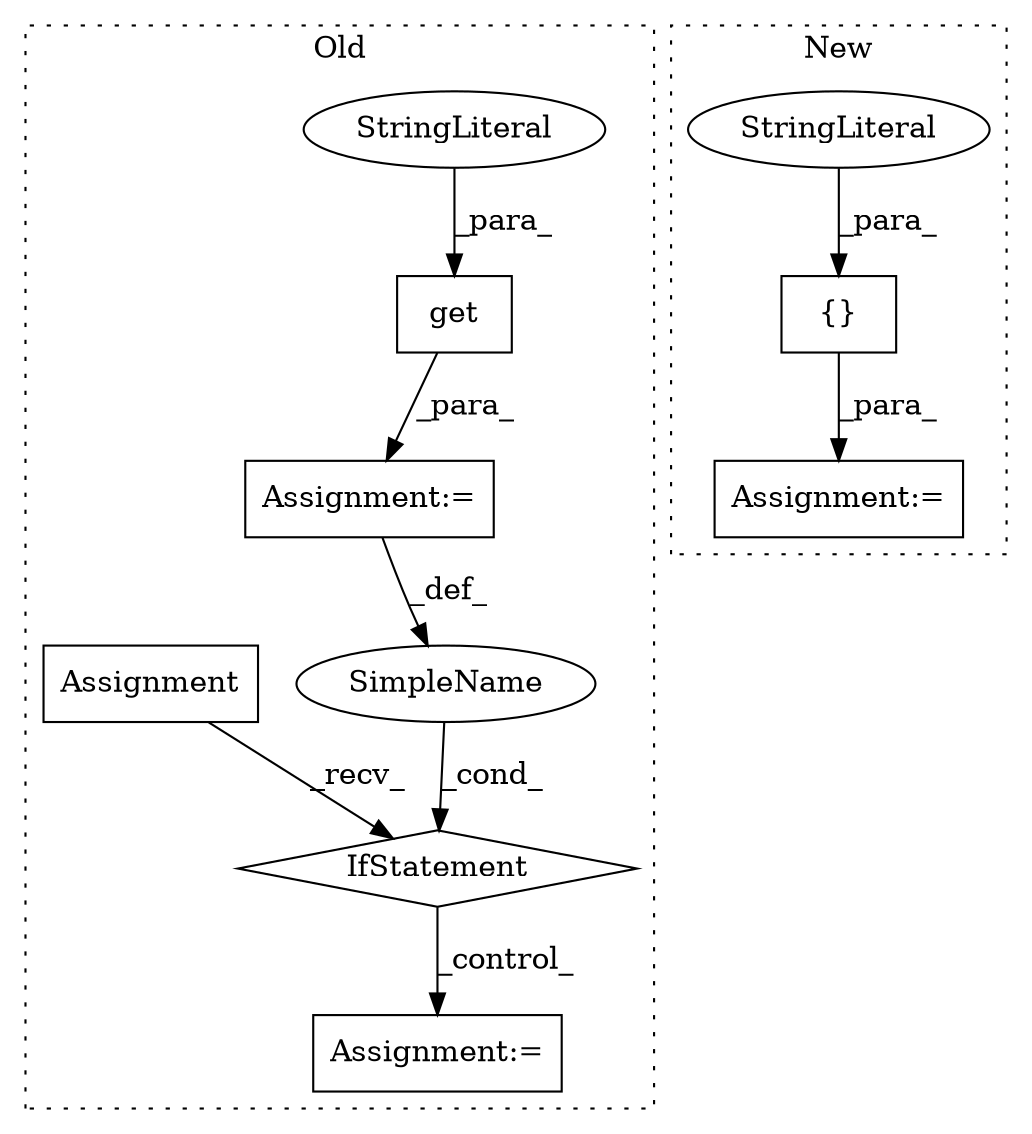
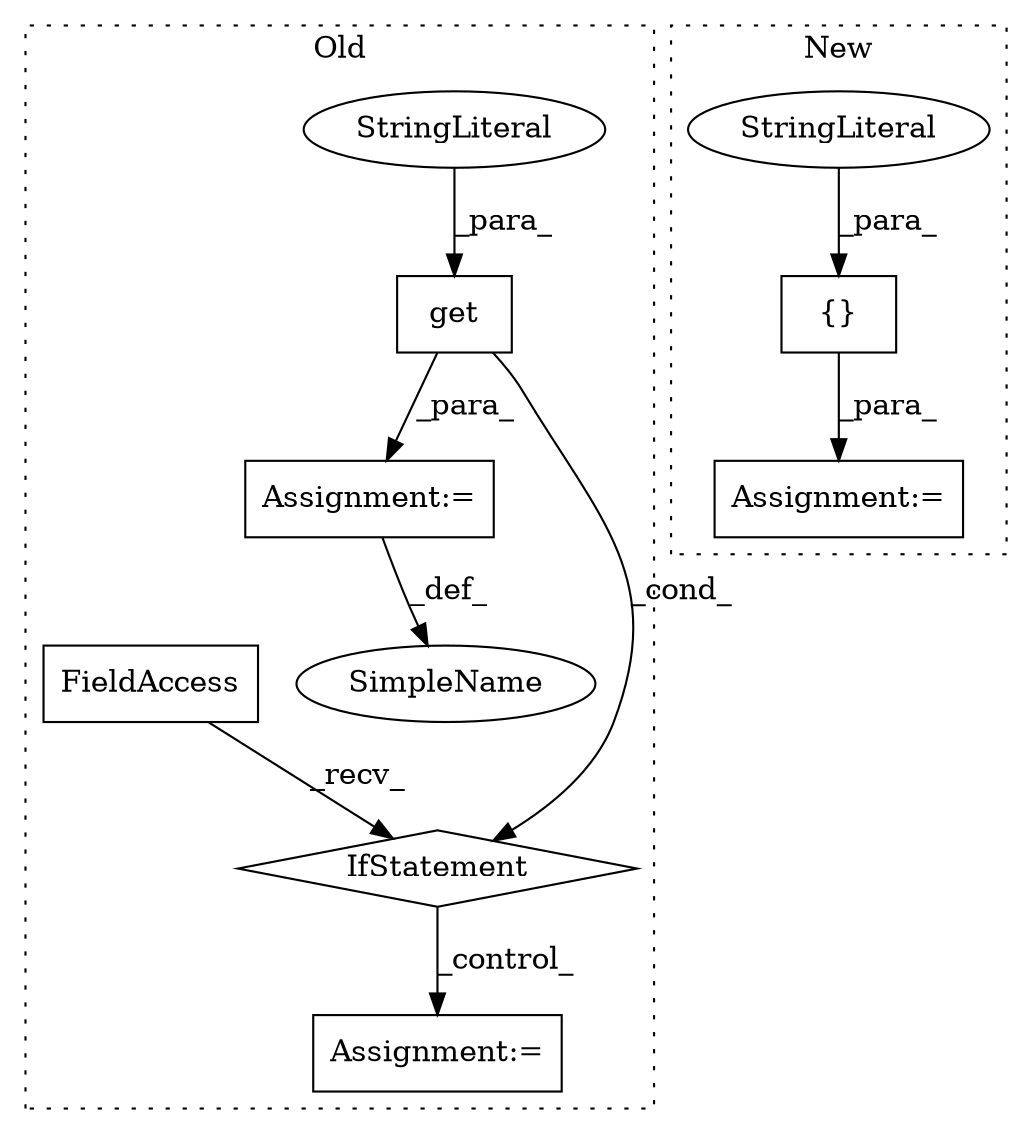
node "Assignment": label "Assignment" -> "FieldAccess"
edge "SimpleName" -> "IfStatement": now "get" -> "IfStatement"
